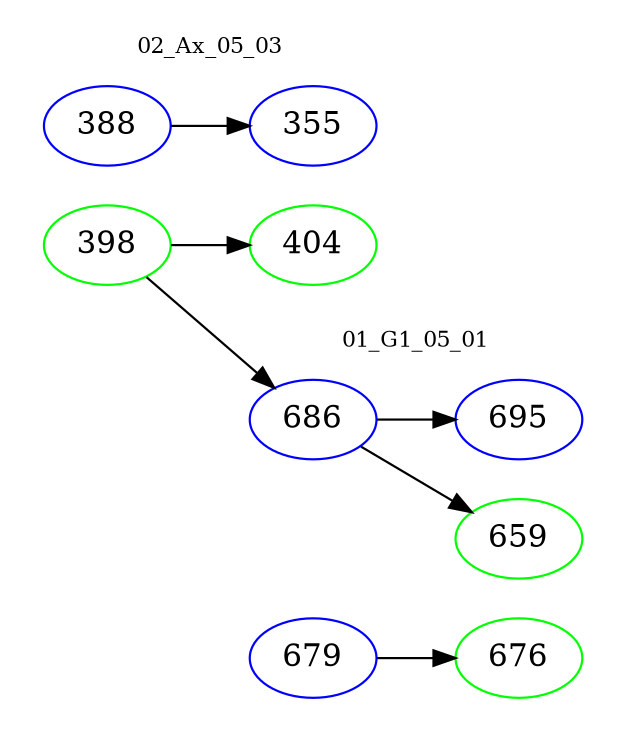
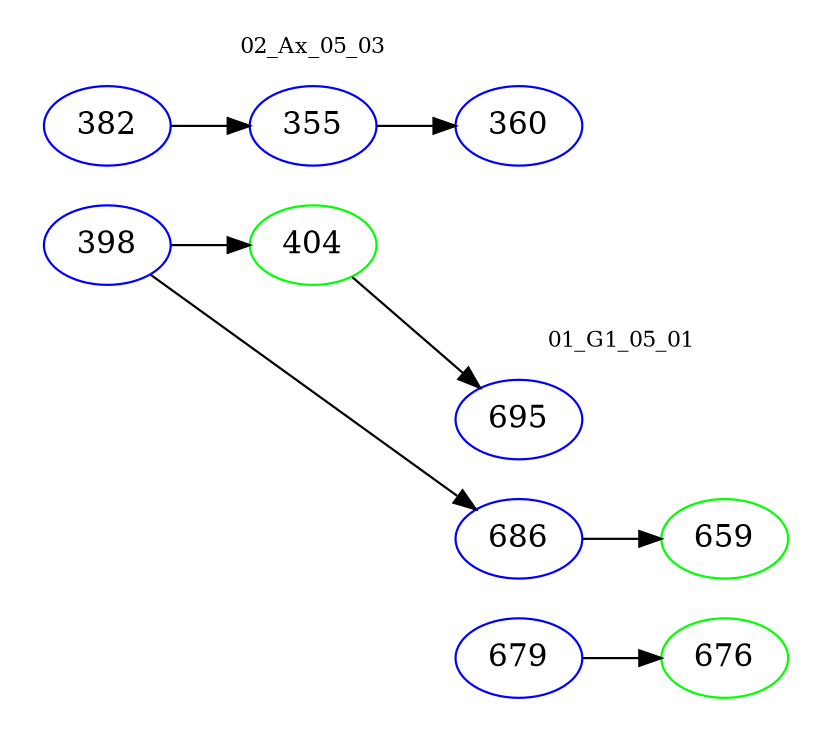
node "388": label "388" -> "382"
node "360": added
node "398": color green -> blue
edge "686" -> "695": now "404" -> "695"
